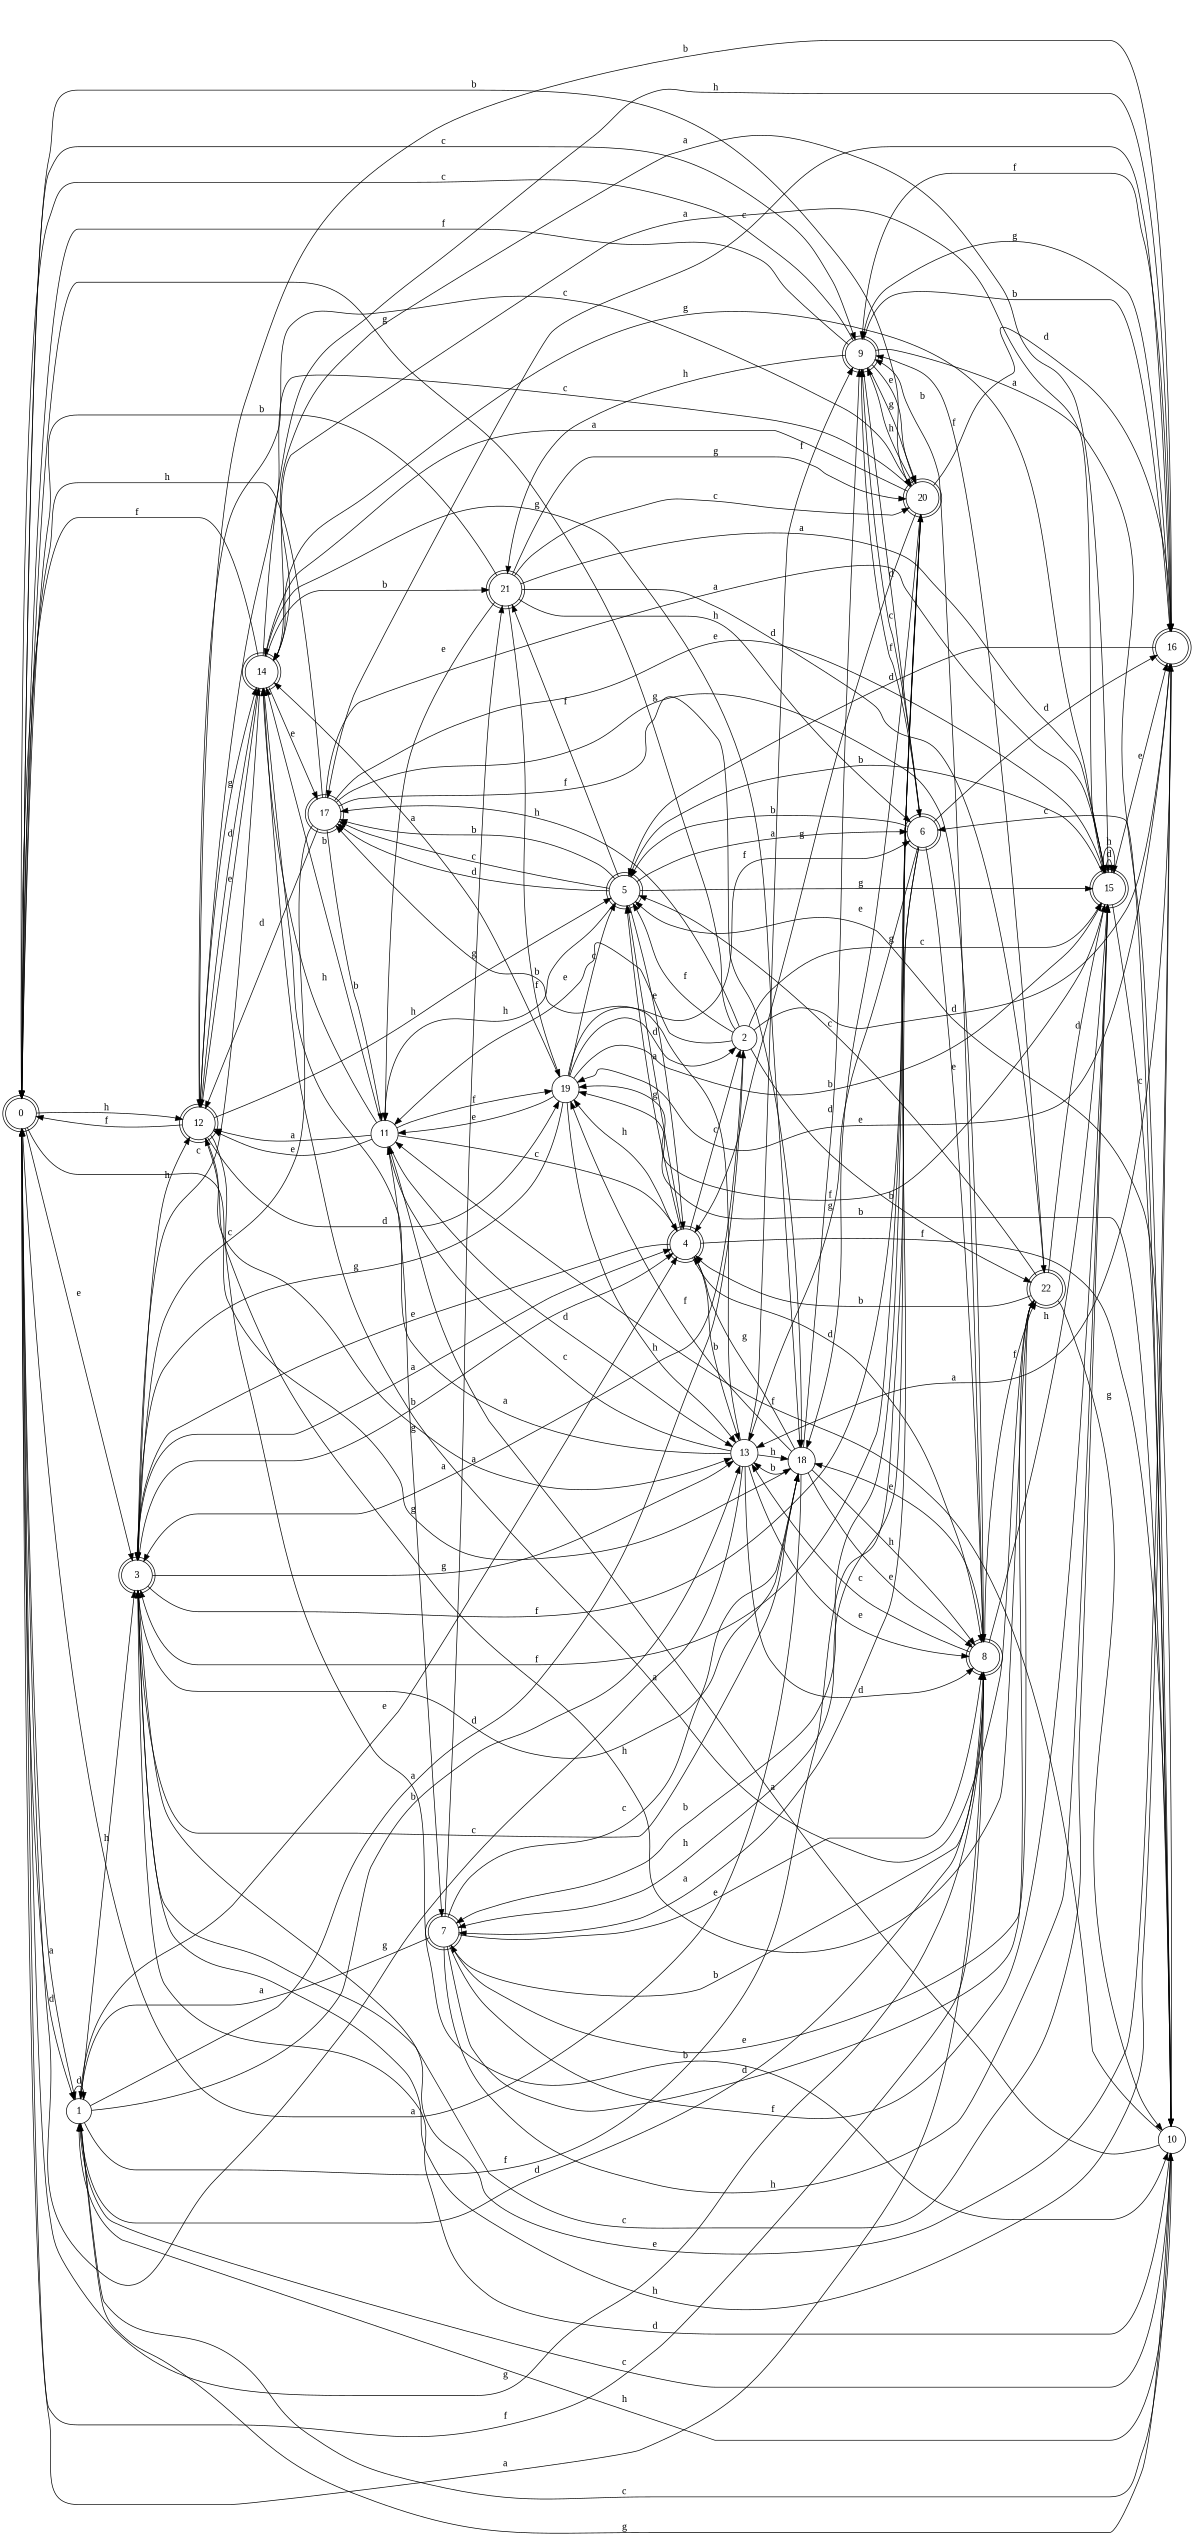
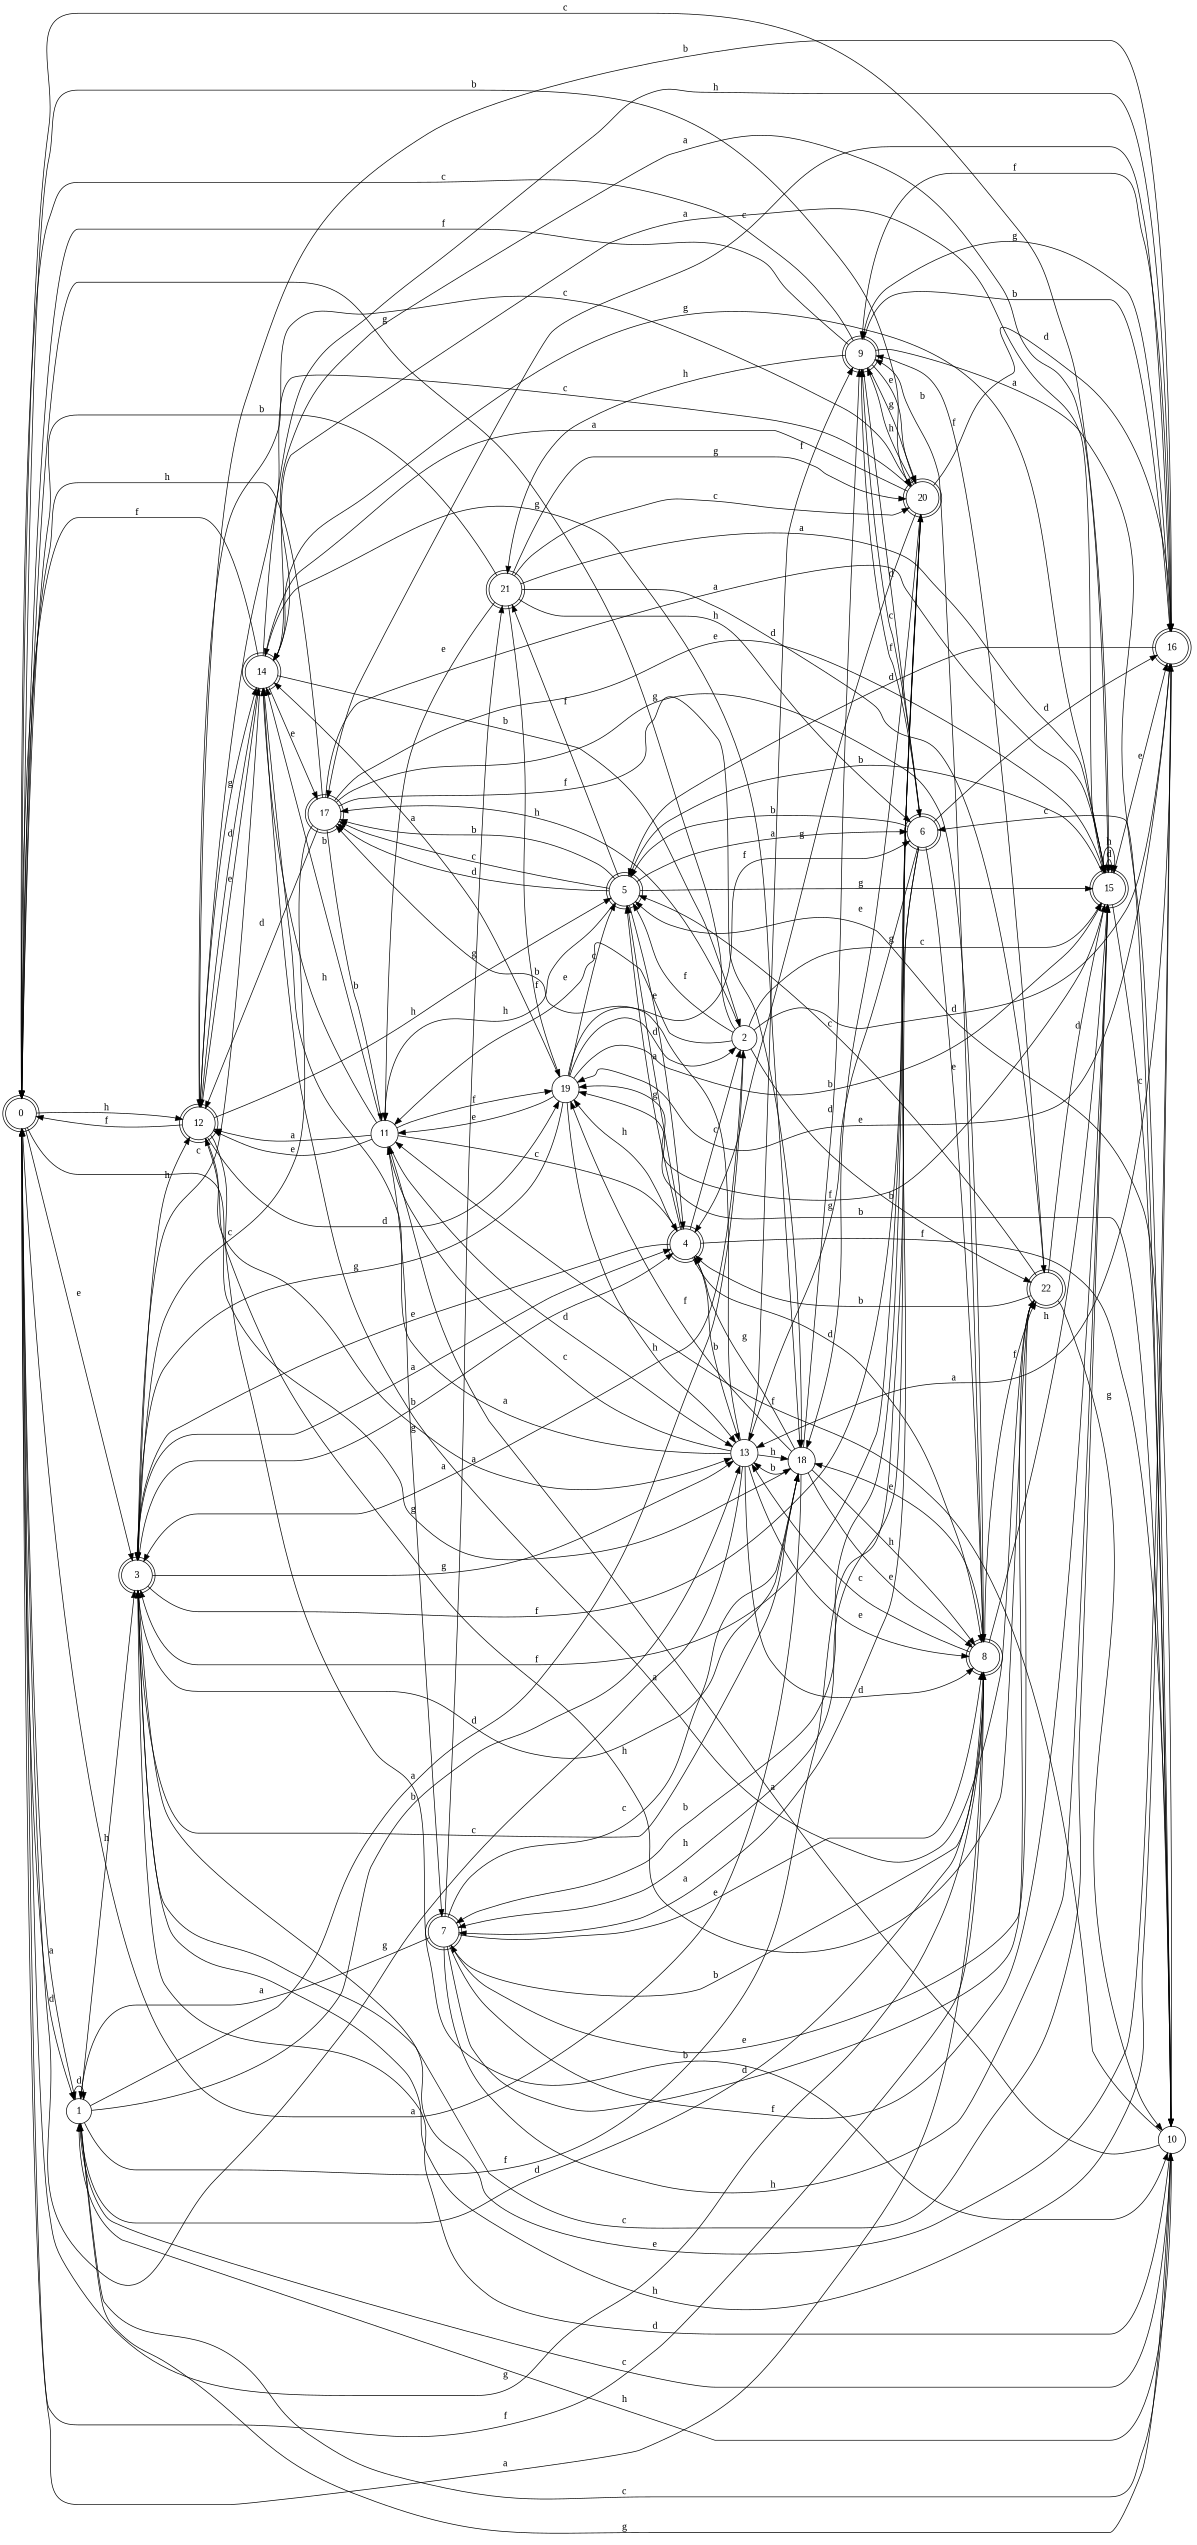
edge "0" -> "9": now "0" -> "15"
edge "14" -> "21": now "14" -> "2"
edge "1" -> "4": removed, label "e"
